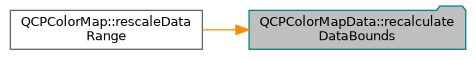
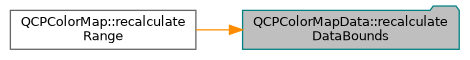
node "QCPColorMap::rescaleData Range": label "QCPColorMap::rescaleData Range" -> "QCPColorMap::recalculate Range"
